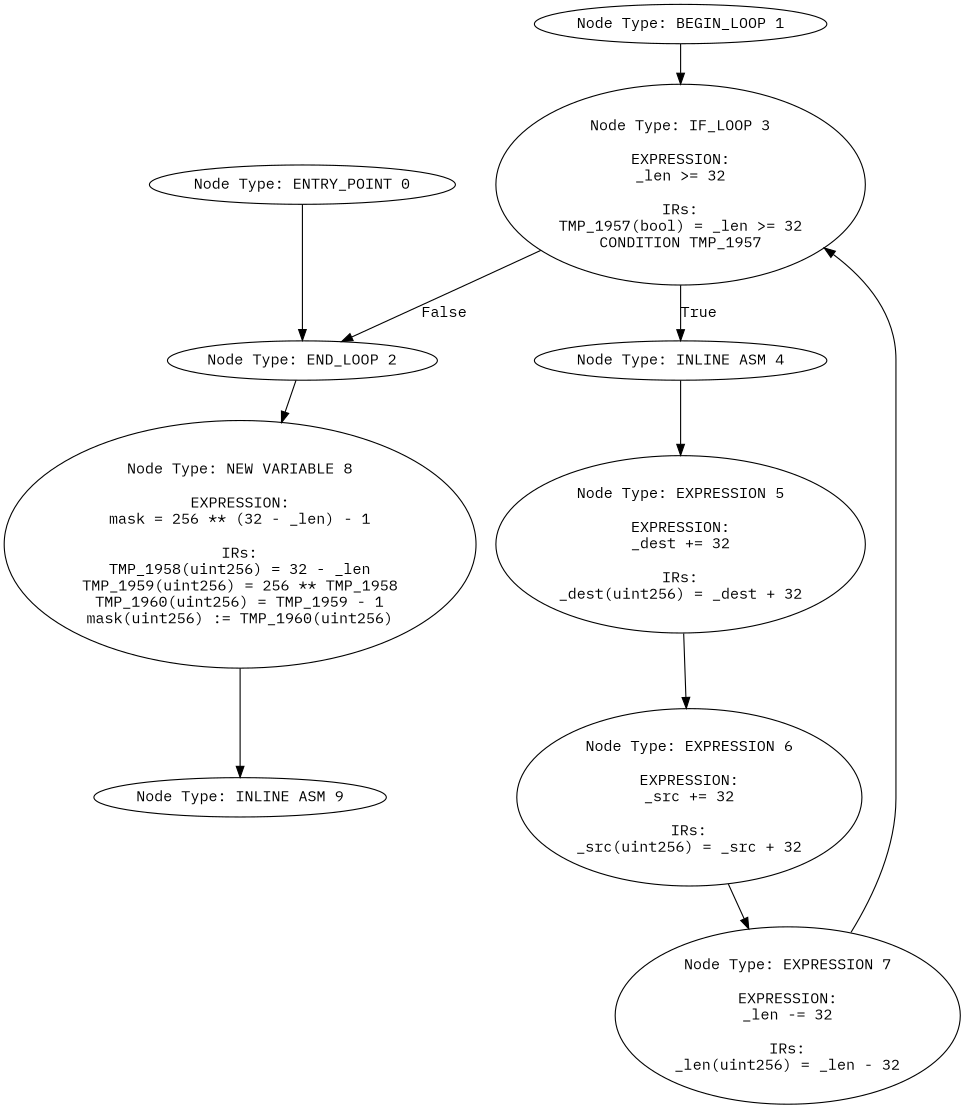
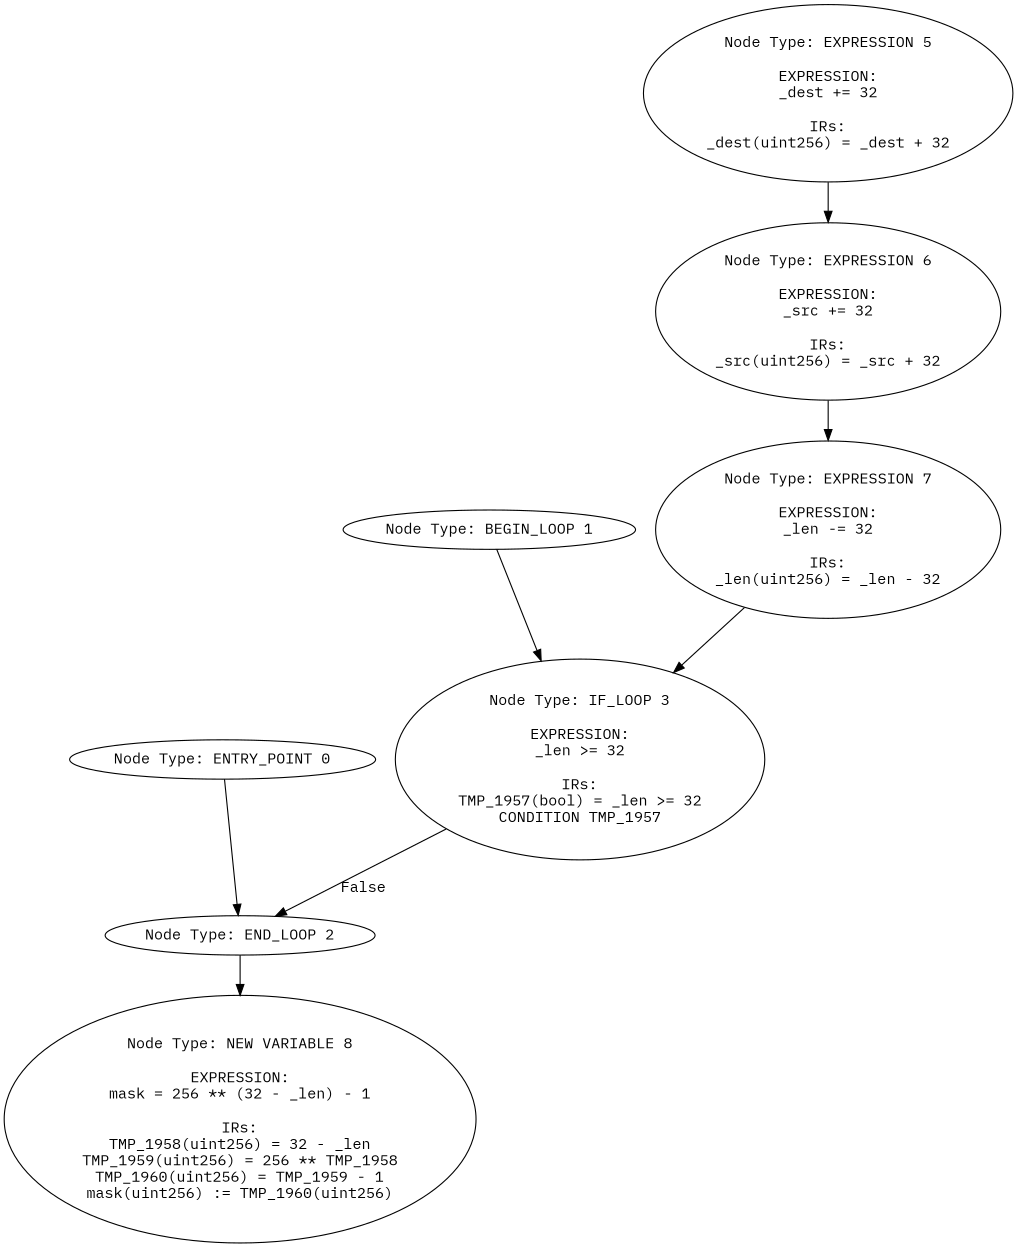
node "Node Type: INLINE ASM 4": removed
node "Node Type: INLINE ASM 9": removed
